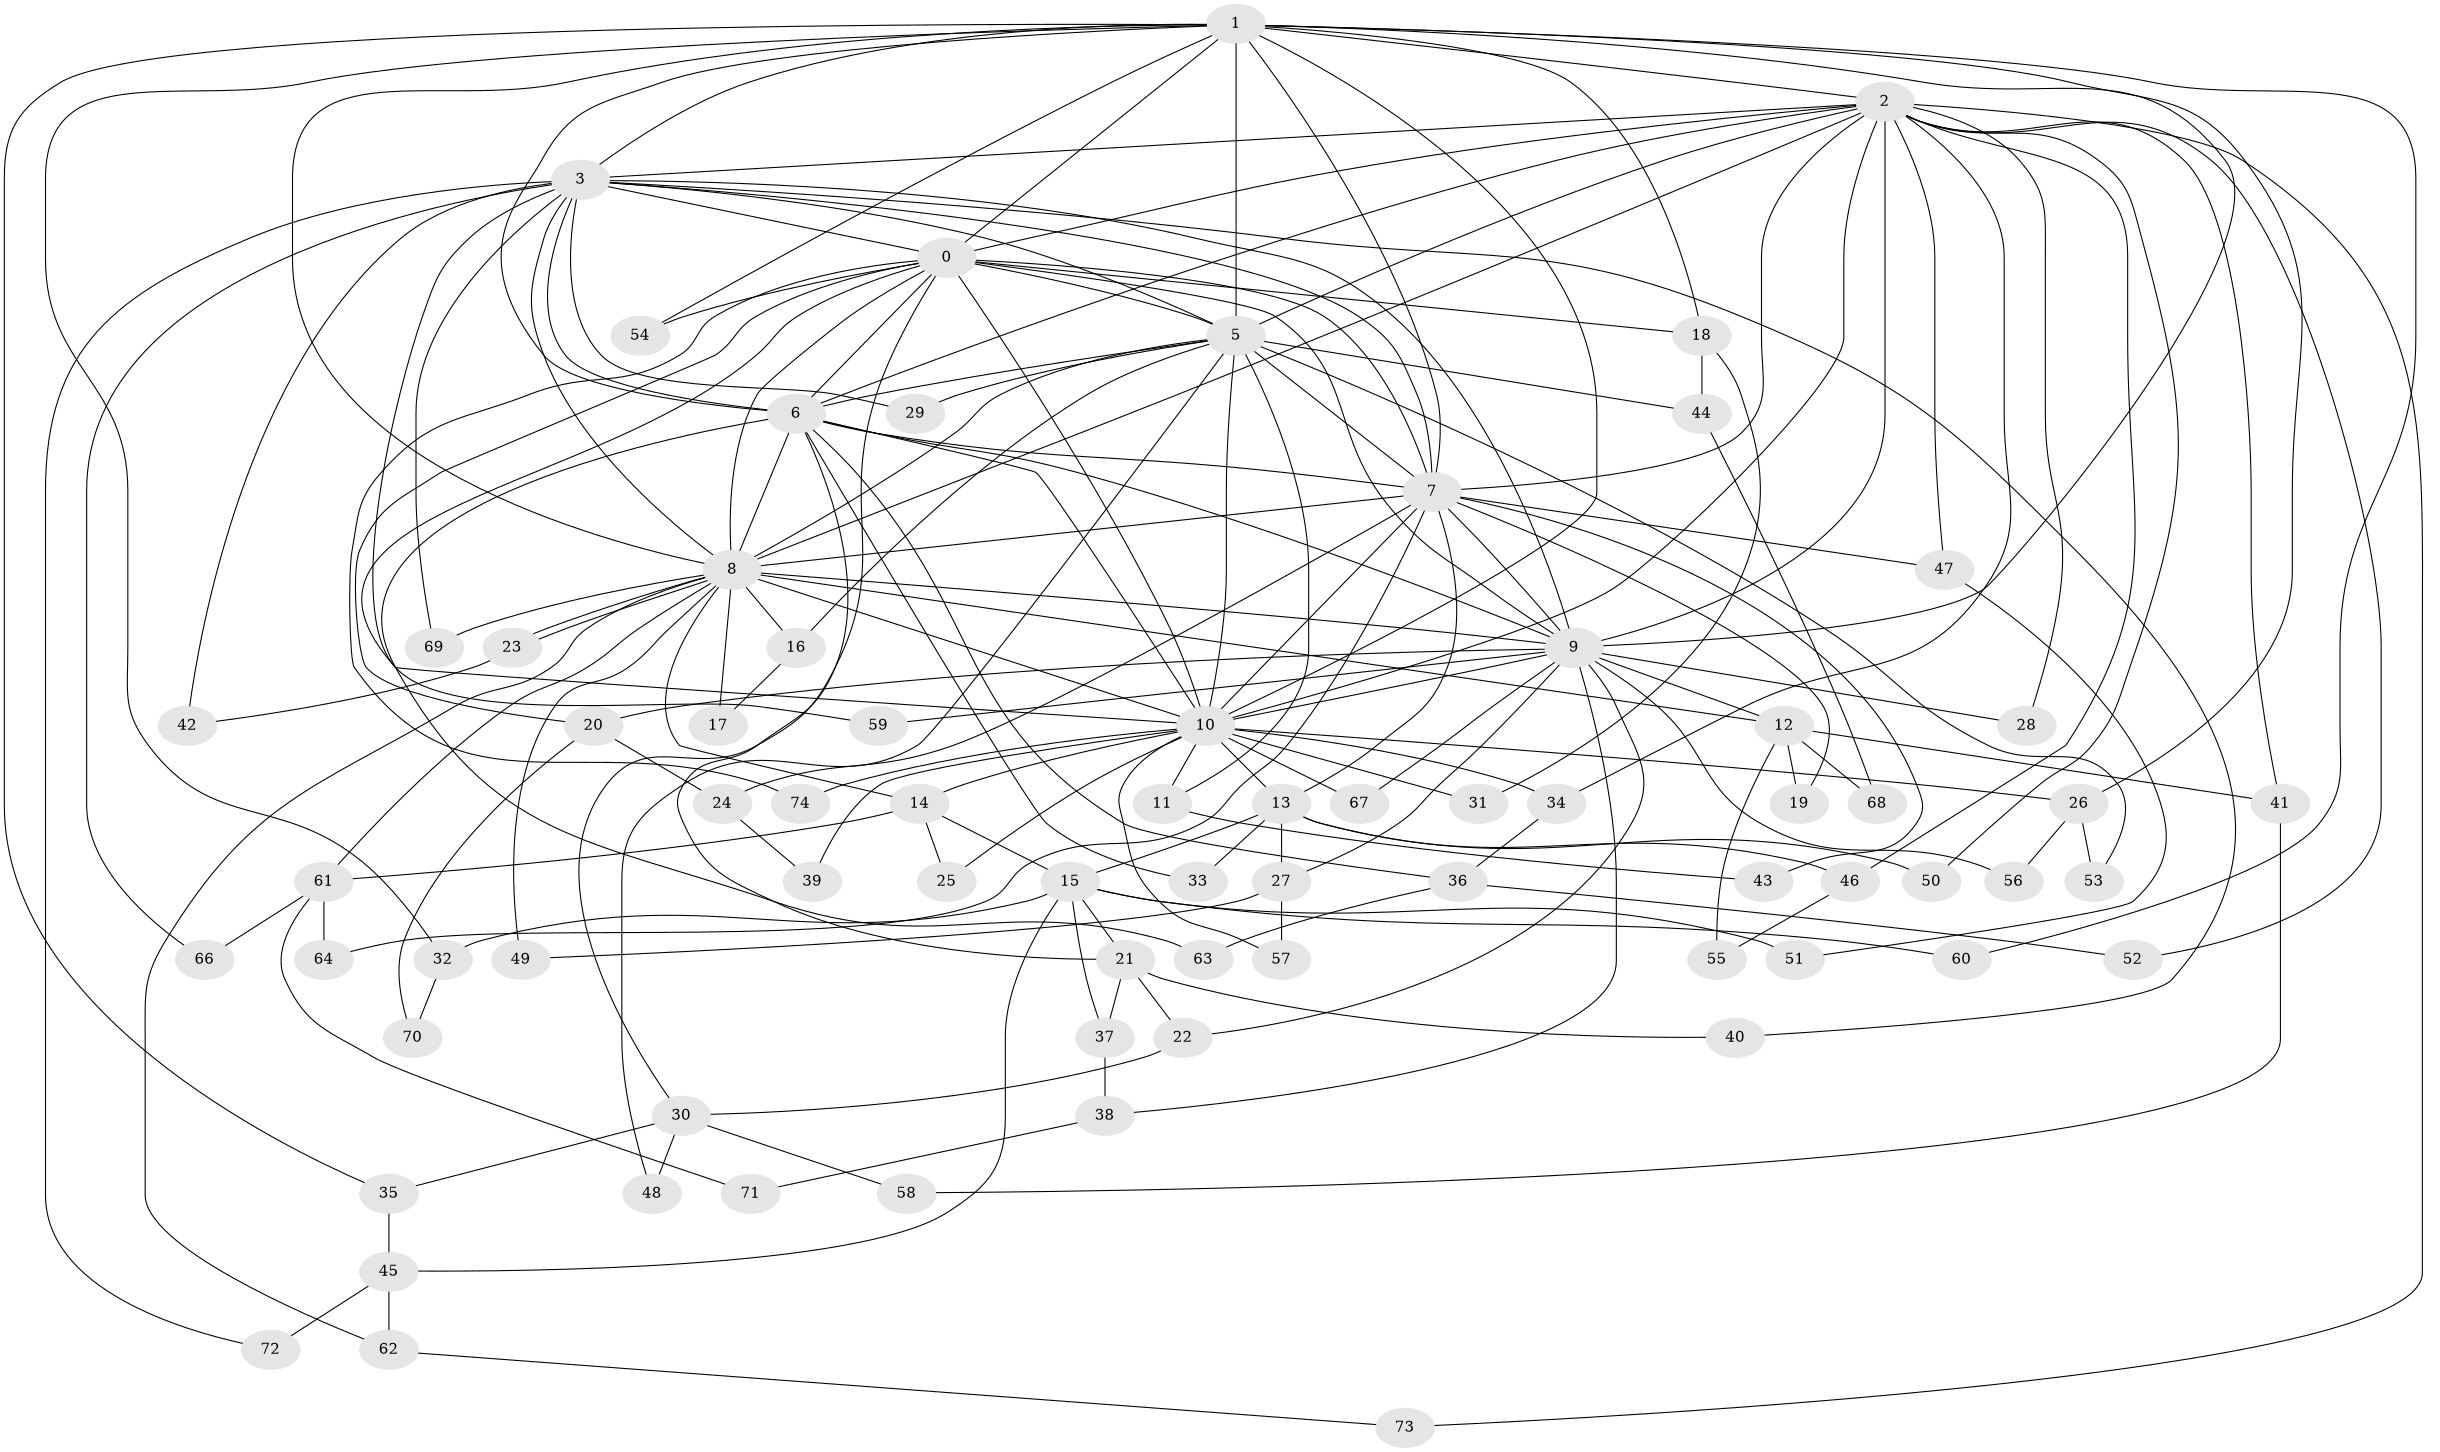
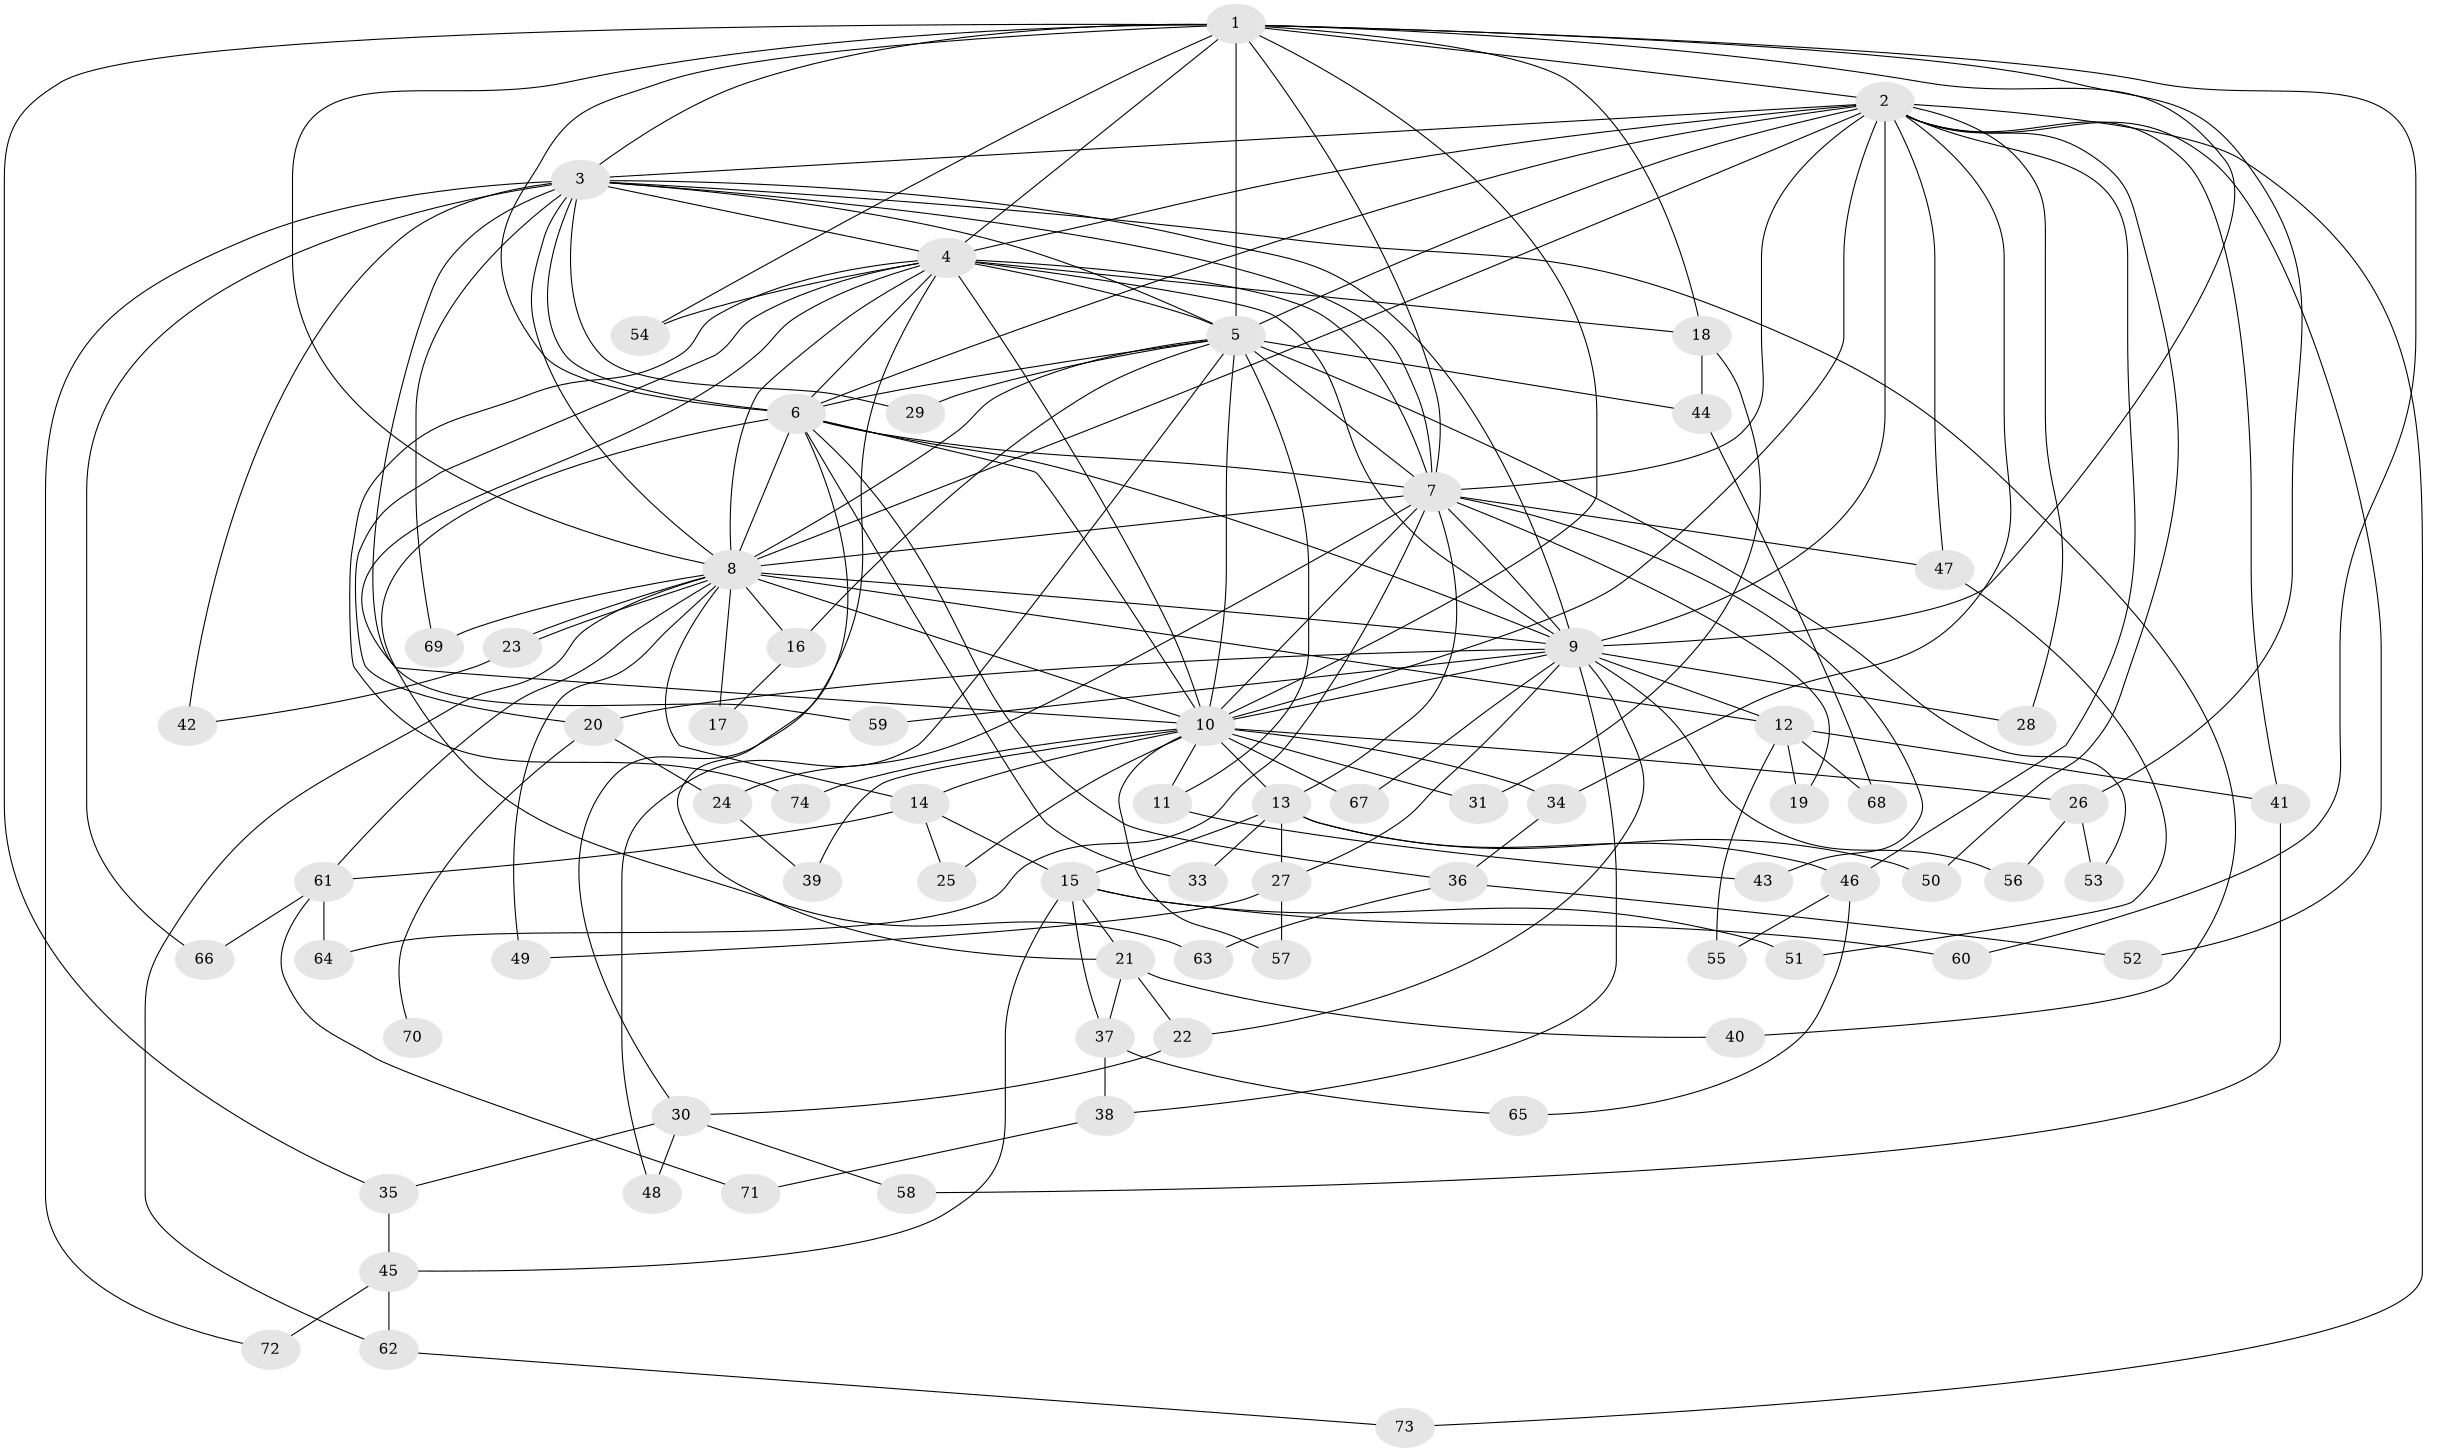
node "0": label "0" -> "4"
node "32": removed
node "65": added
